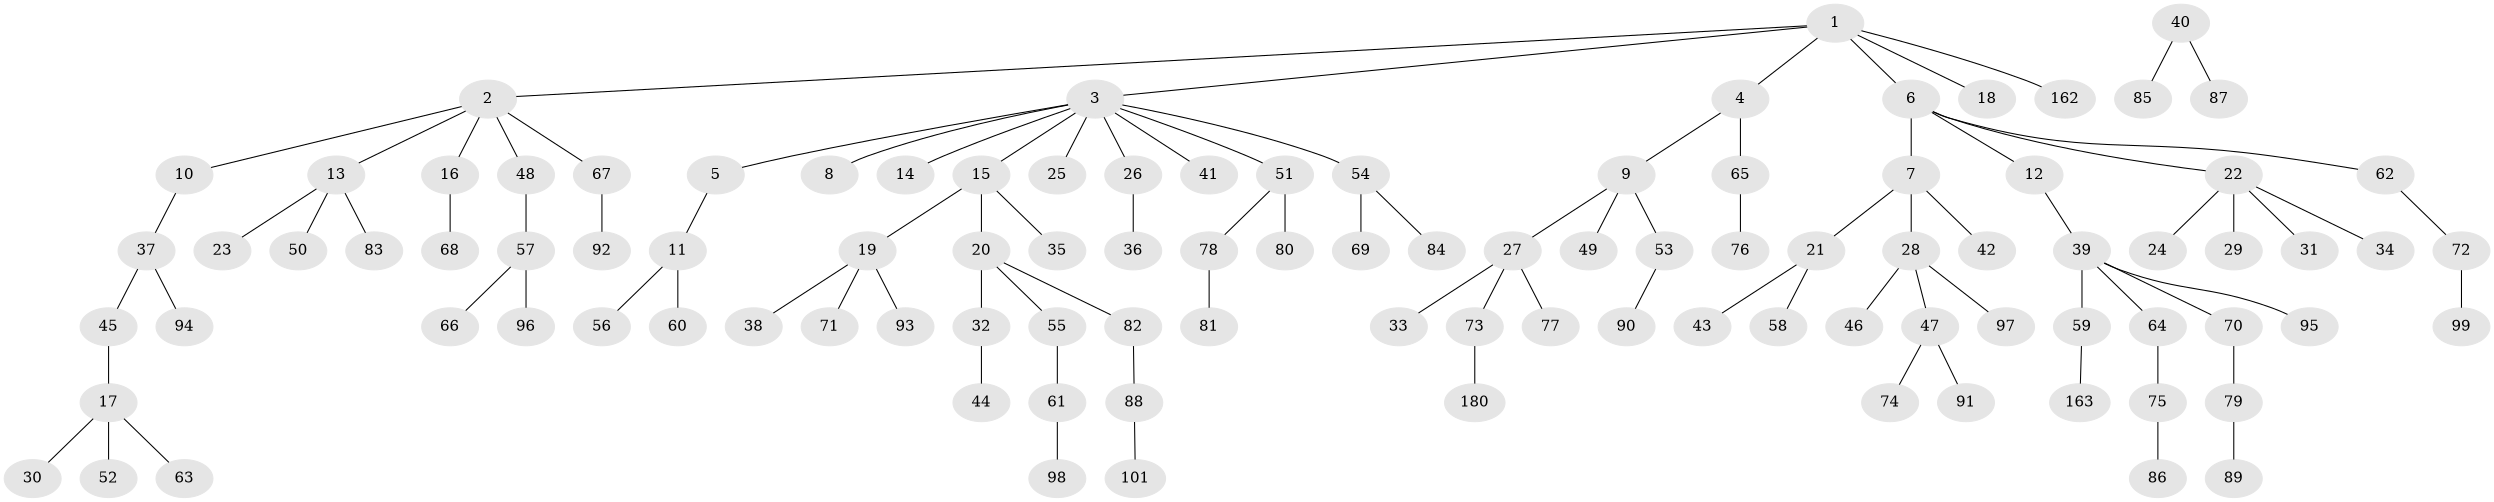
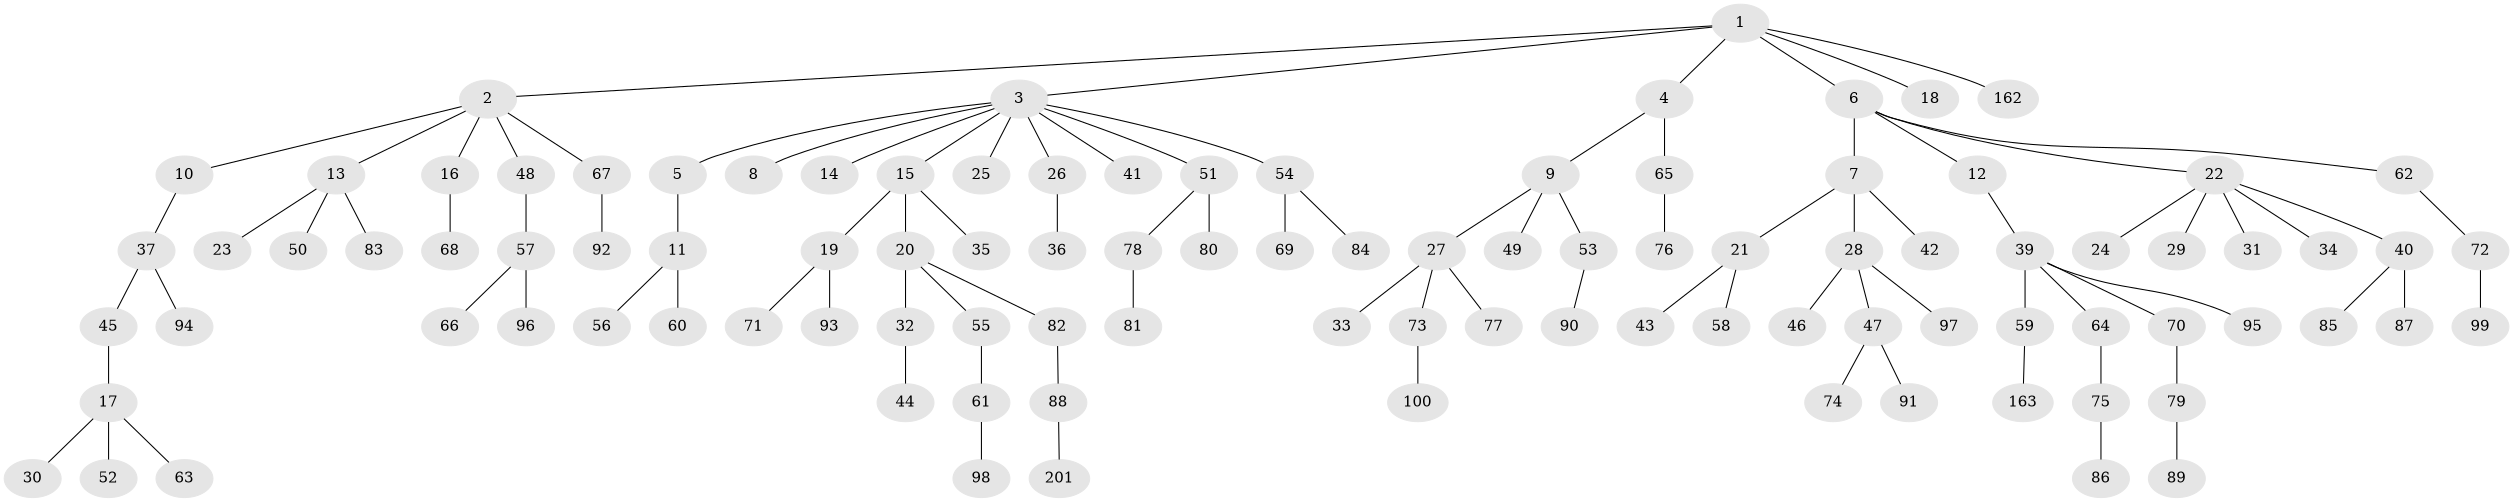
edge "22" -- "40": added
node "38": removed
node "180": label "180" -> "100"
node "101": label "101" -> "201"
